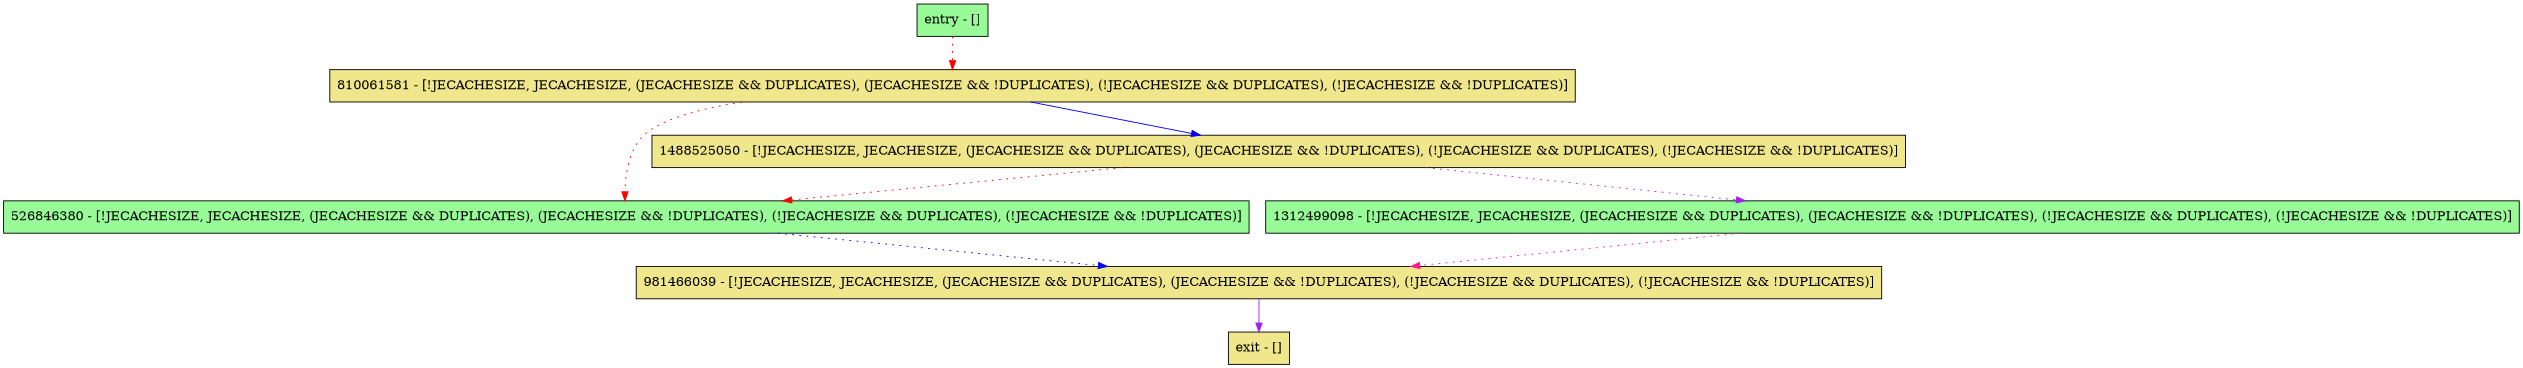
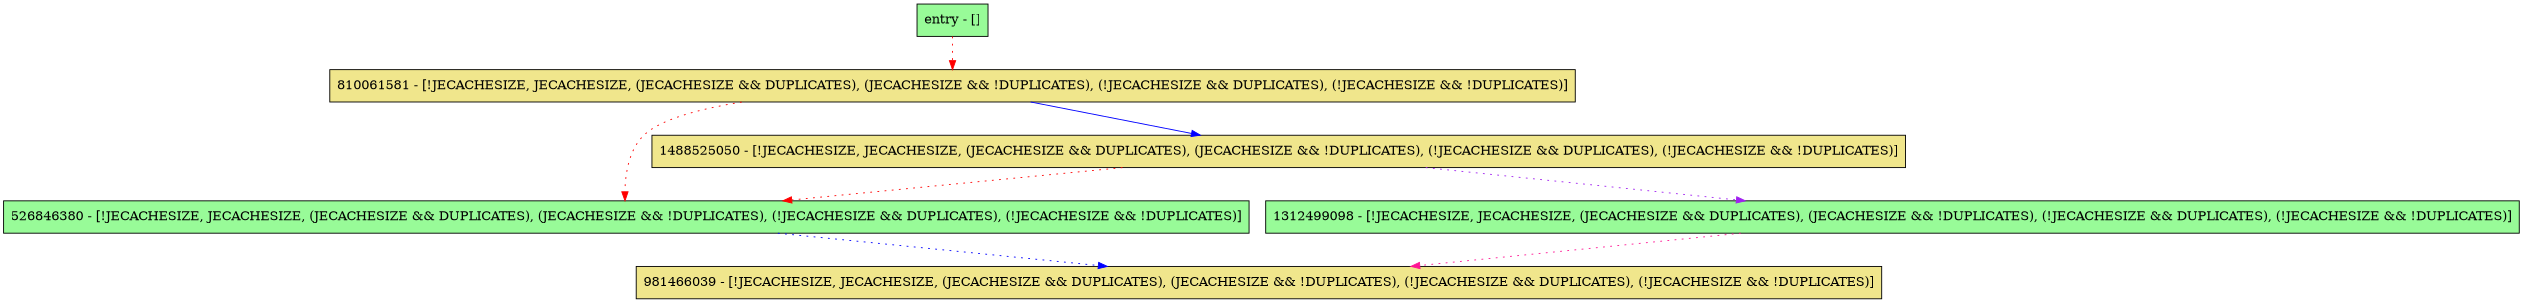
node "exit - []": removed
